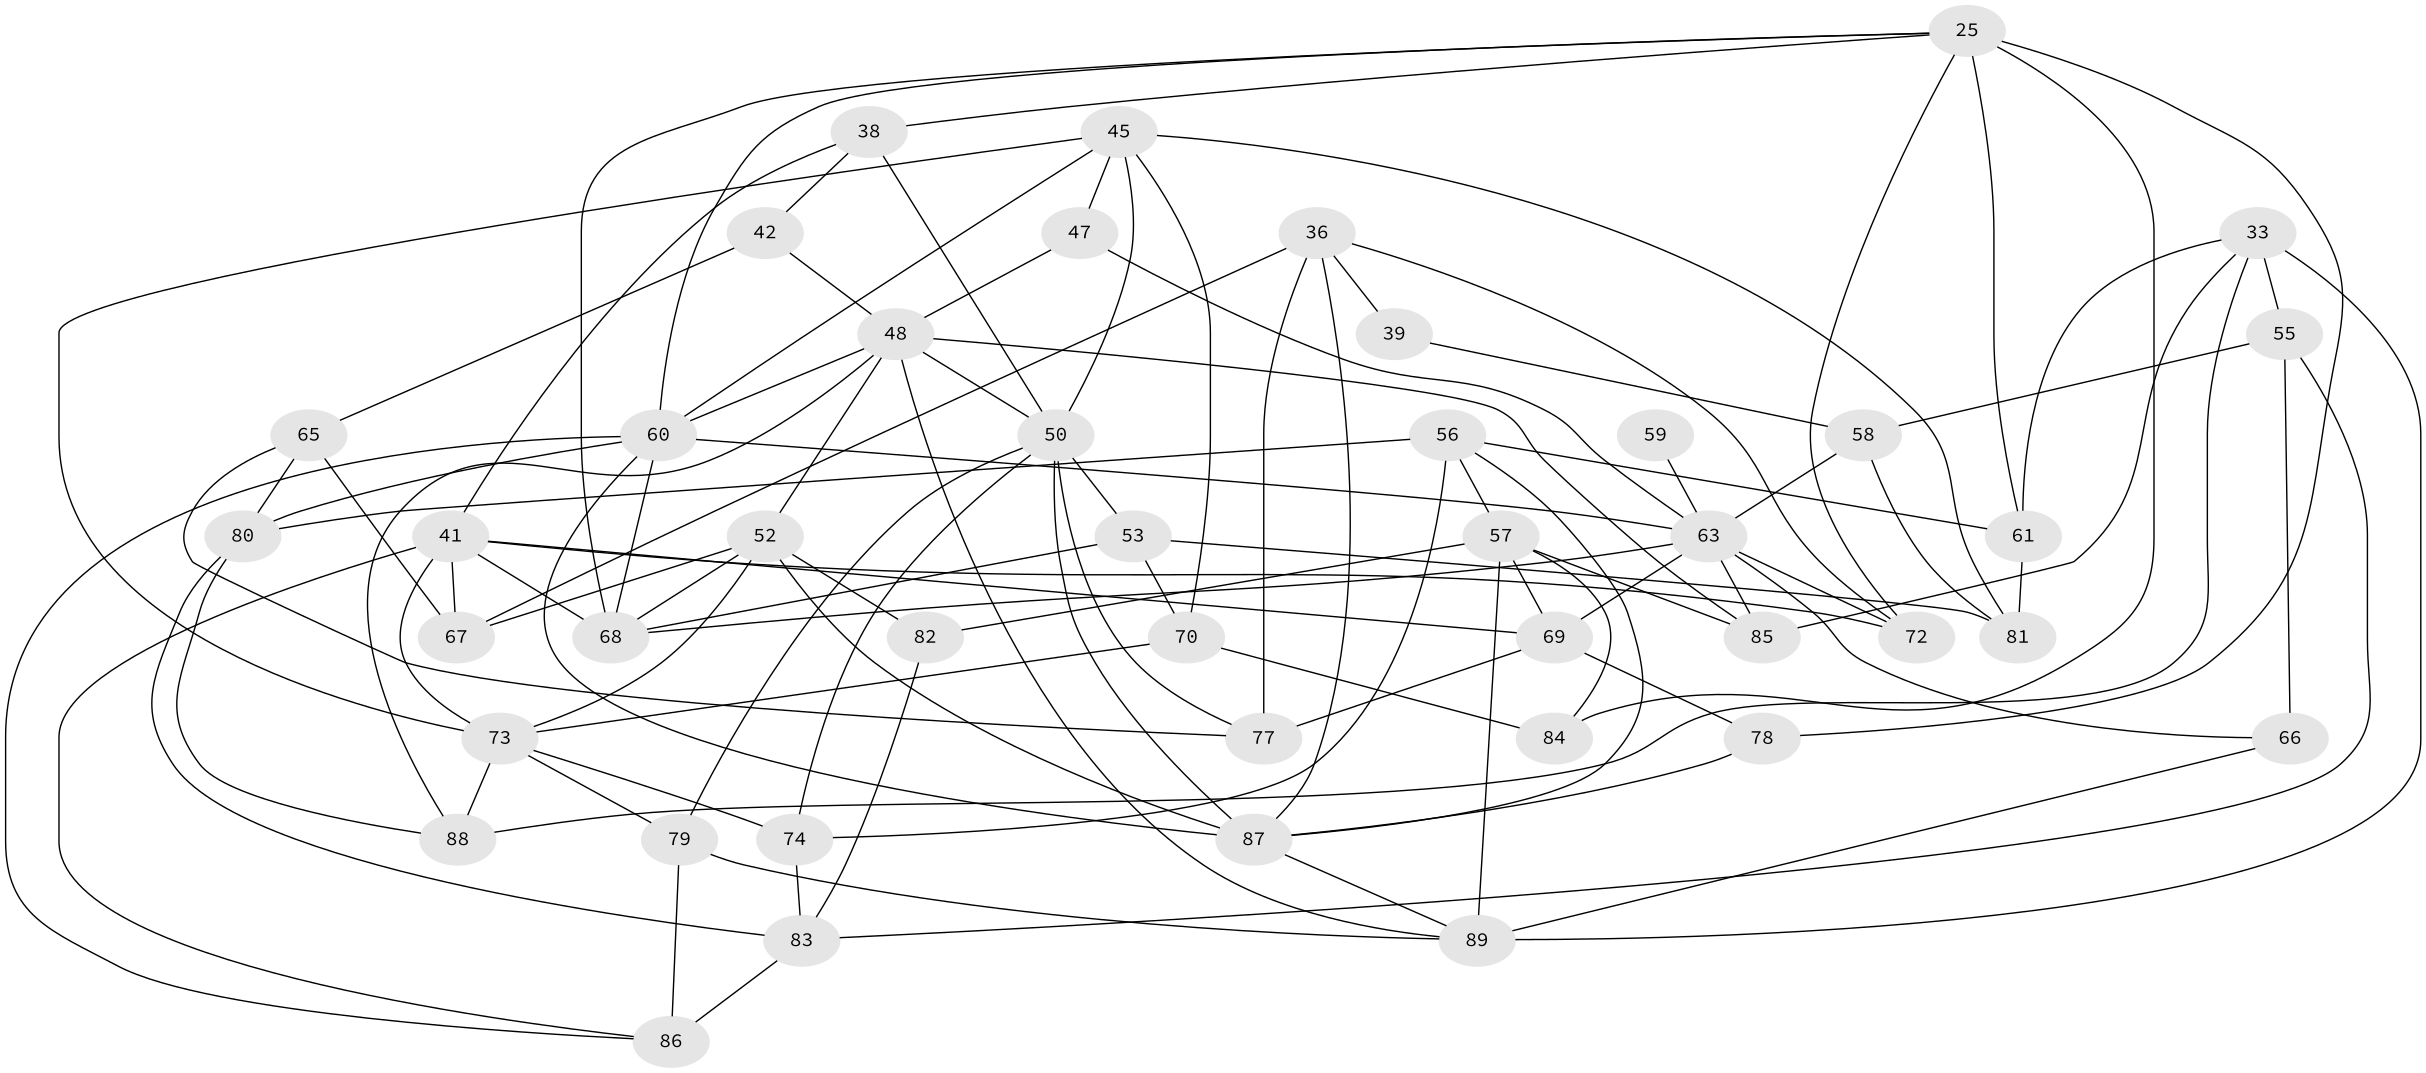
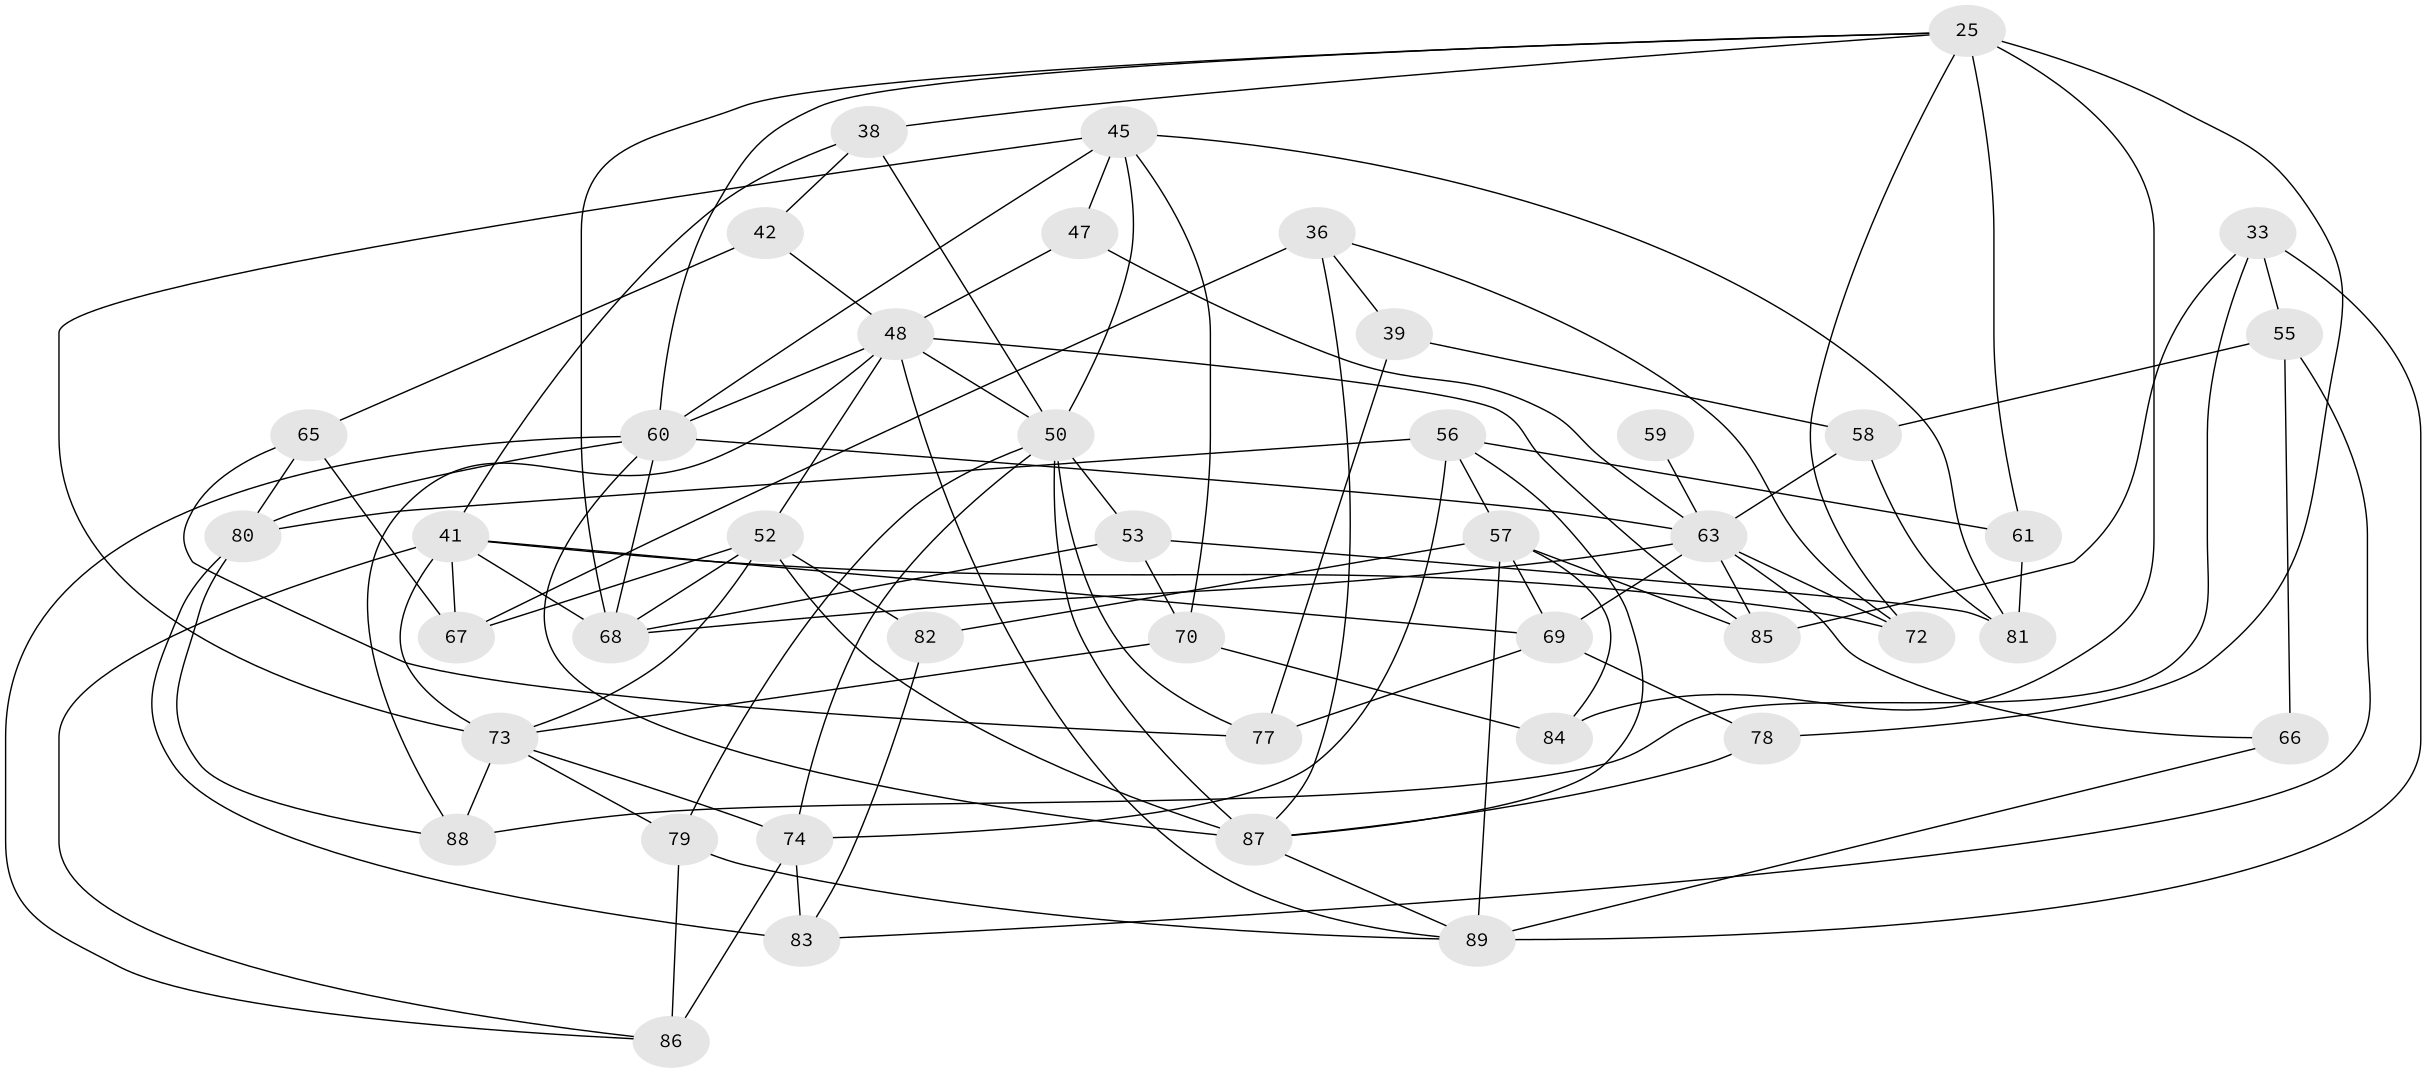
edge "33" -- "61": removed
edge "36" -- "77": now "39" -- "77"
edge "83" -- "86": now "74" -- "86"
